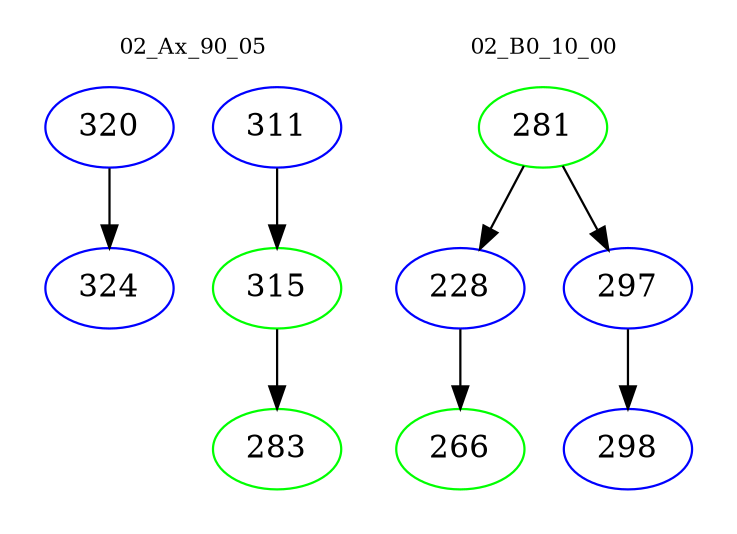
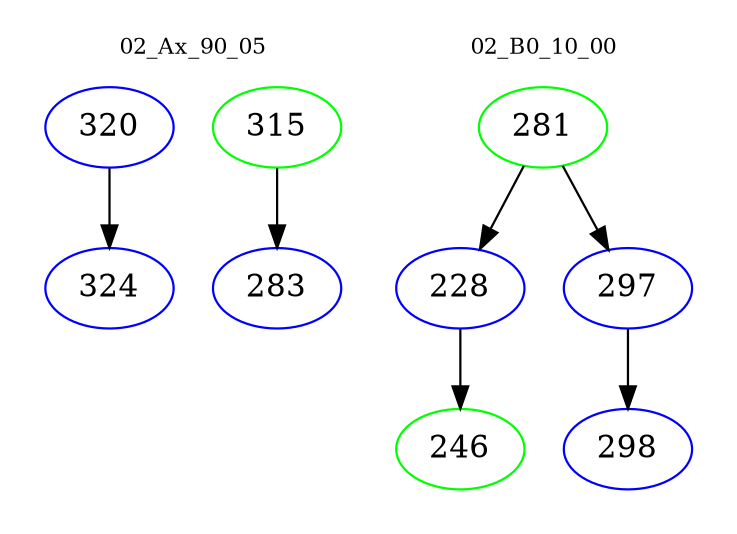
node "311": removed
node "283": color green -> blue
node "266": label "266" -> "246"
